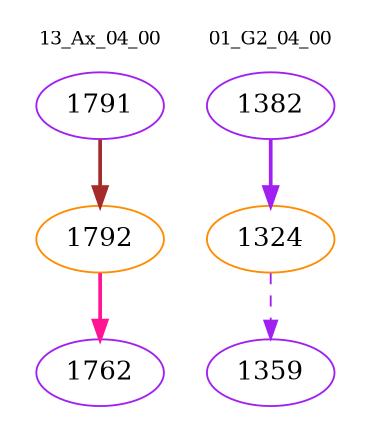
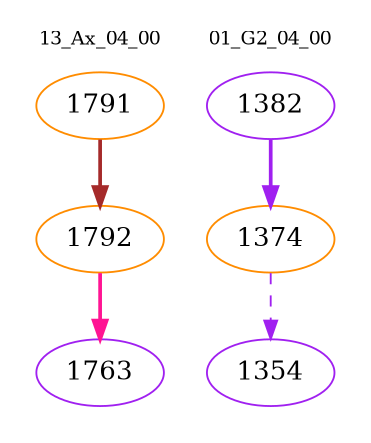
node "1791": color purple -> darkorange
node "1324": label "1324" -> "1374"
node "1762": label "1762" -> "1763"
node "1359": label "1359" -> "1354"
